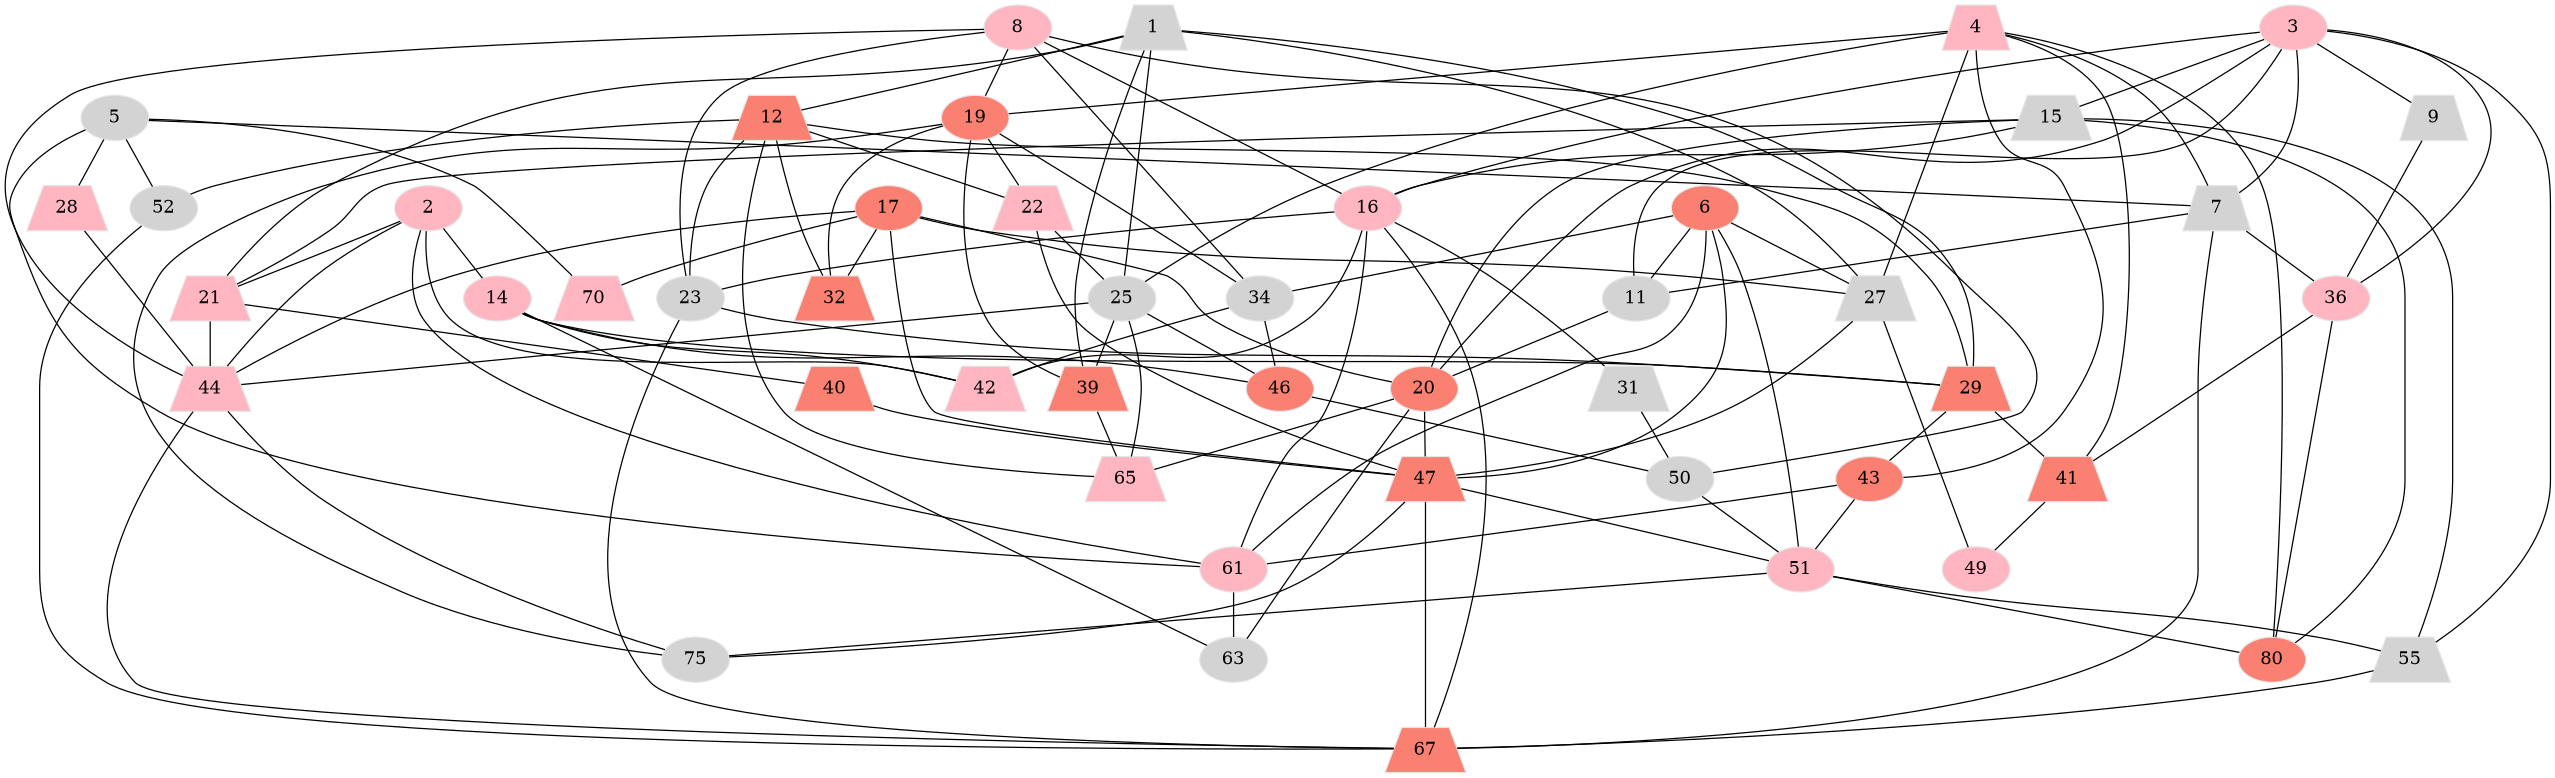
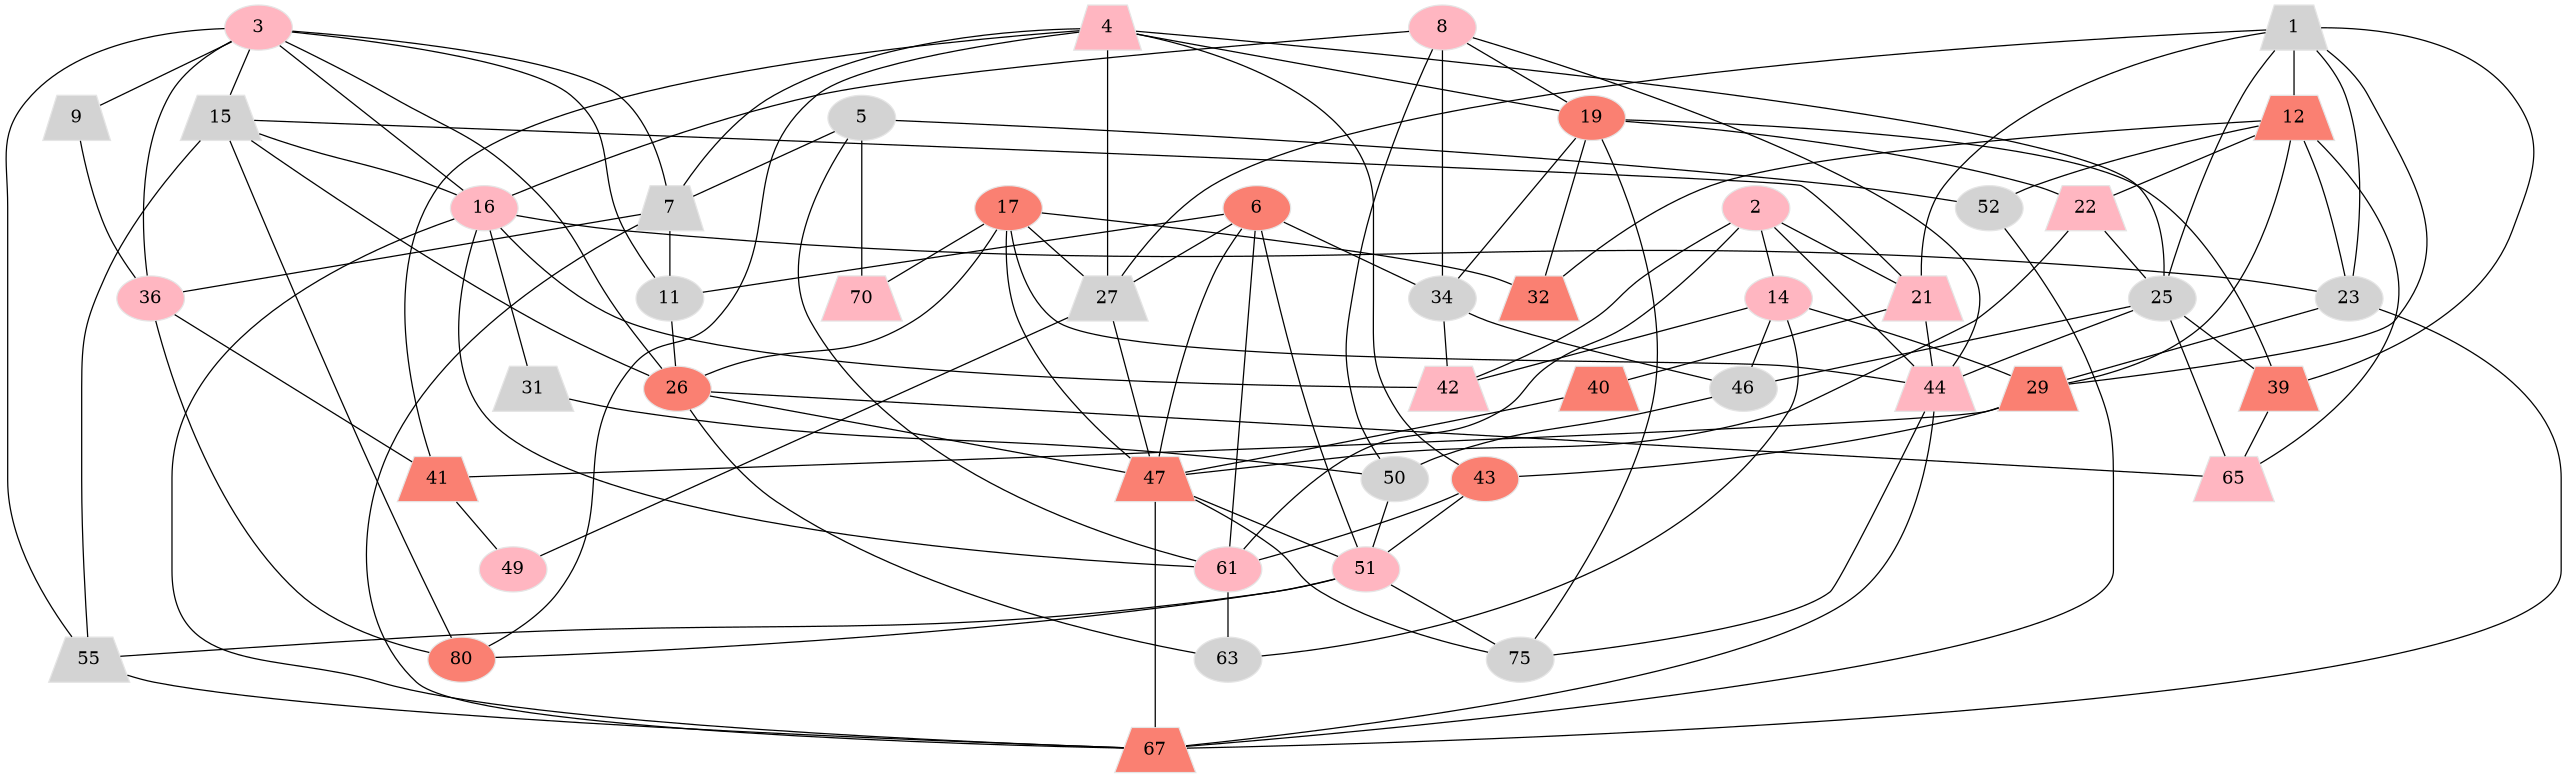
edge "8" -- "23": now "1" -- "23"
node "28": removed
node "46": fillcolor salmon -> lightgrey
node "20": label "20" -> "26"
